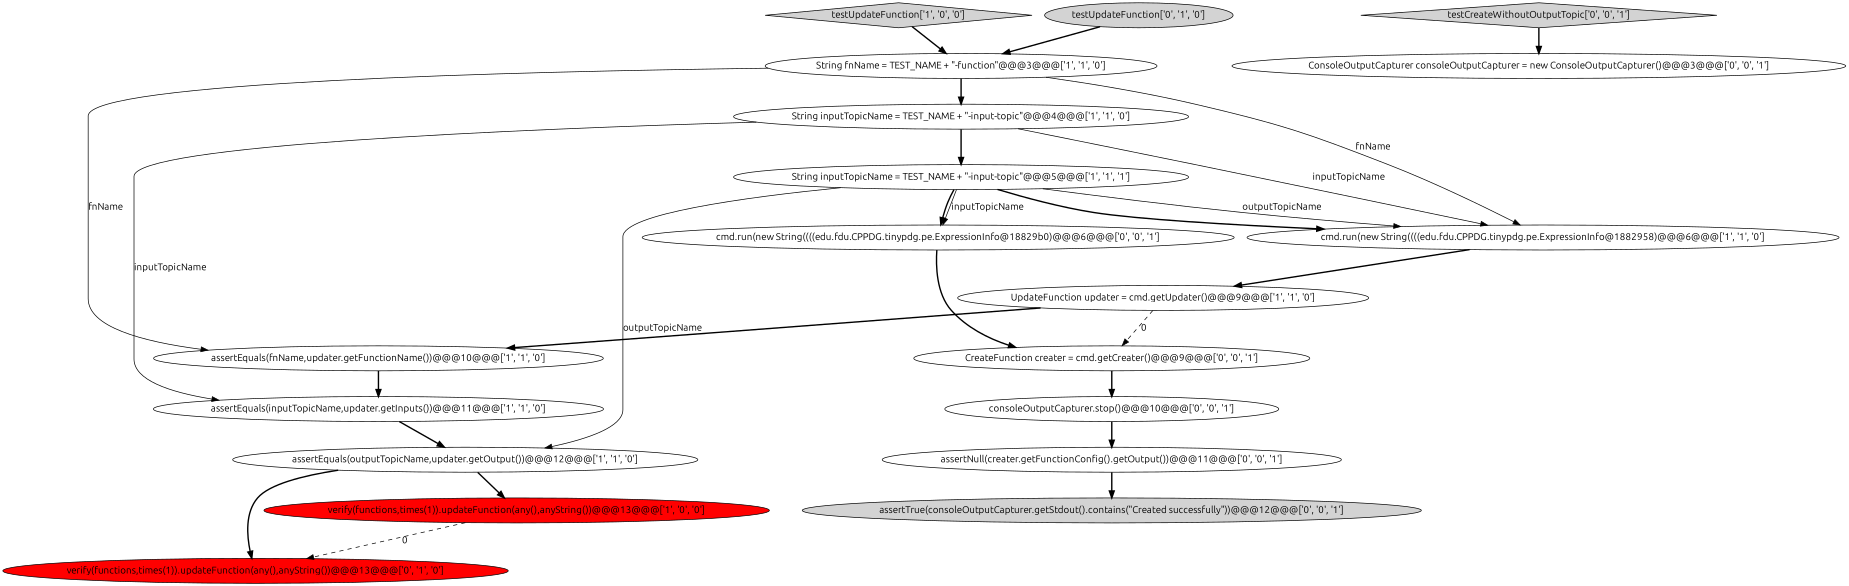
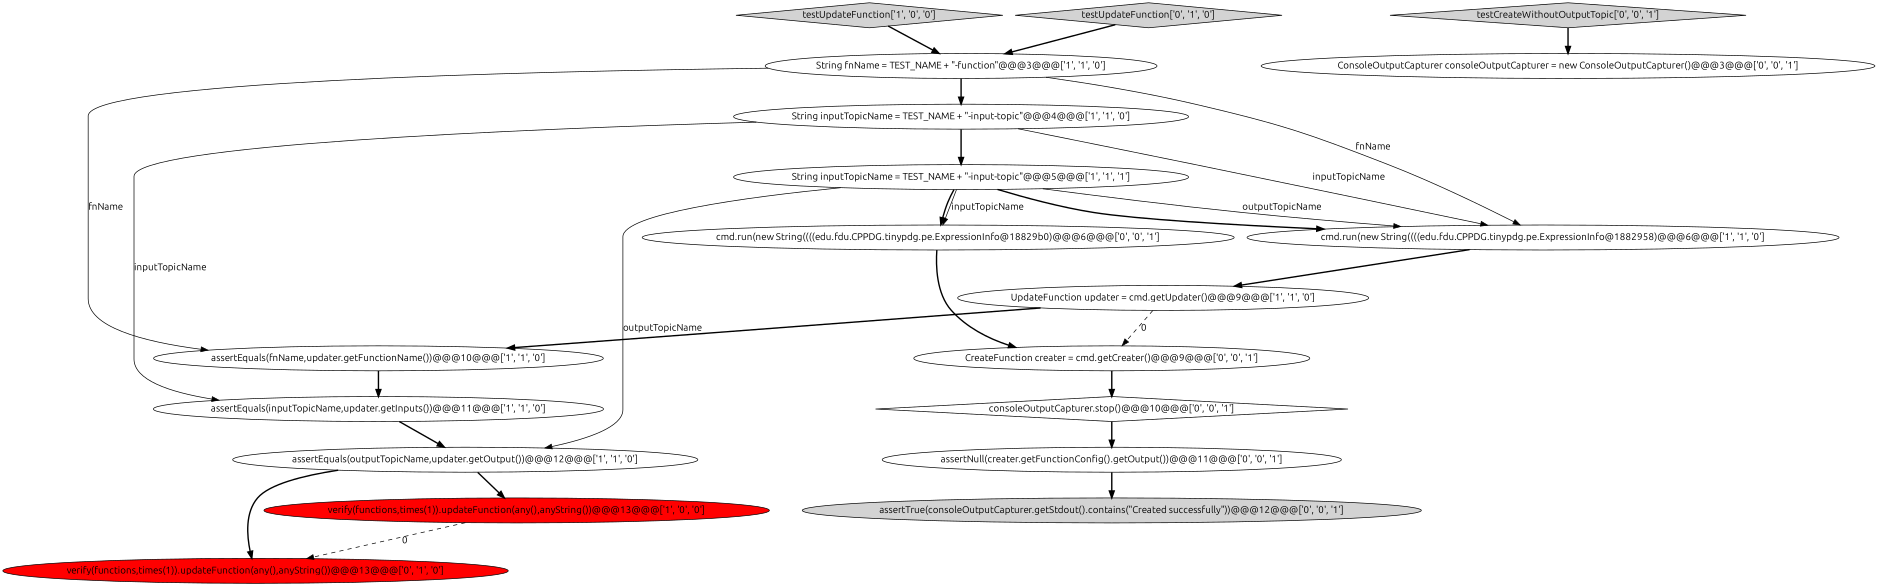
node "testUpdateFunction['0', '1', '0']": shape ellipse -> diamond
node "consoleOutputCapturer.stop()@@@10@@@['0', '0', '1']": shape ellipse -> diamond
